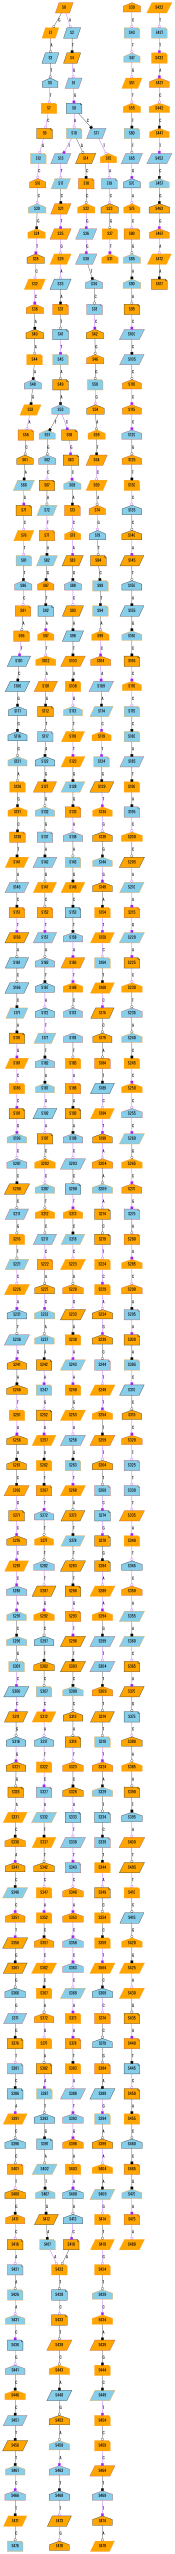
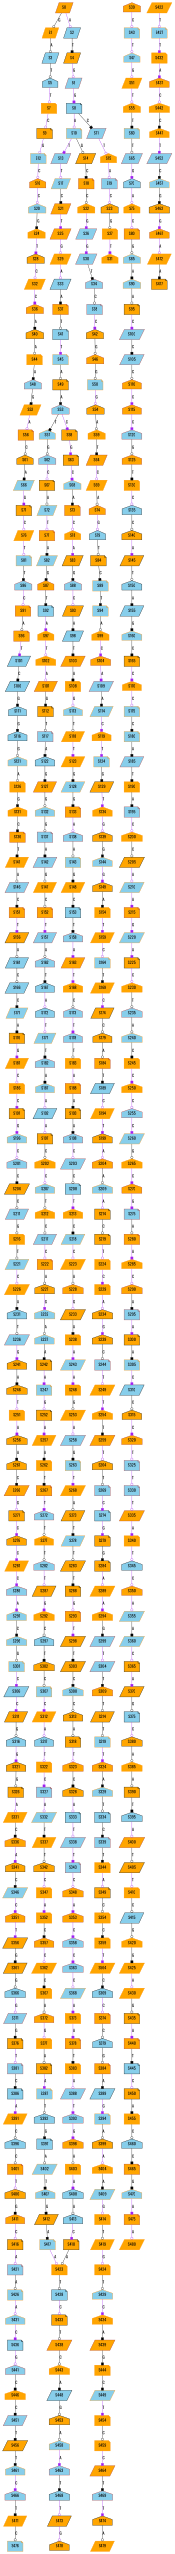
edge "S173" -> "S178": added, label "T"
edge "S226" -> "S231": color purple -> black
